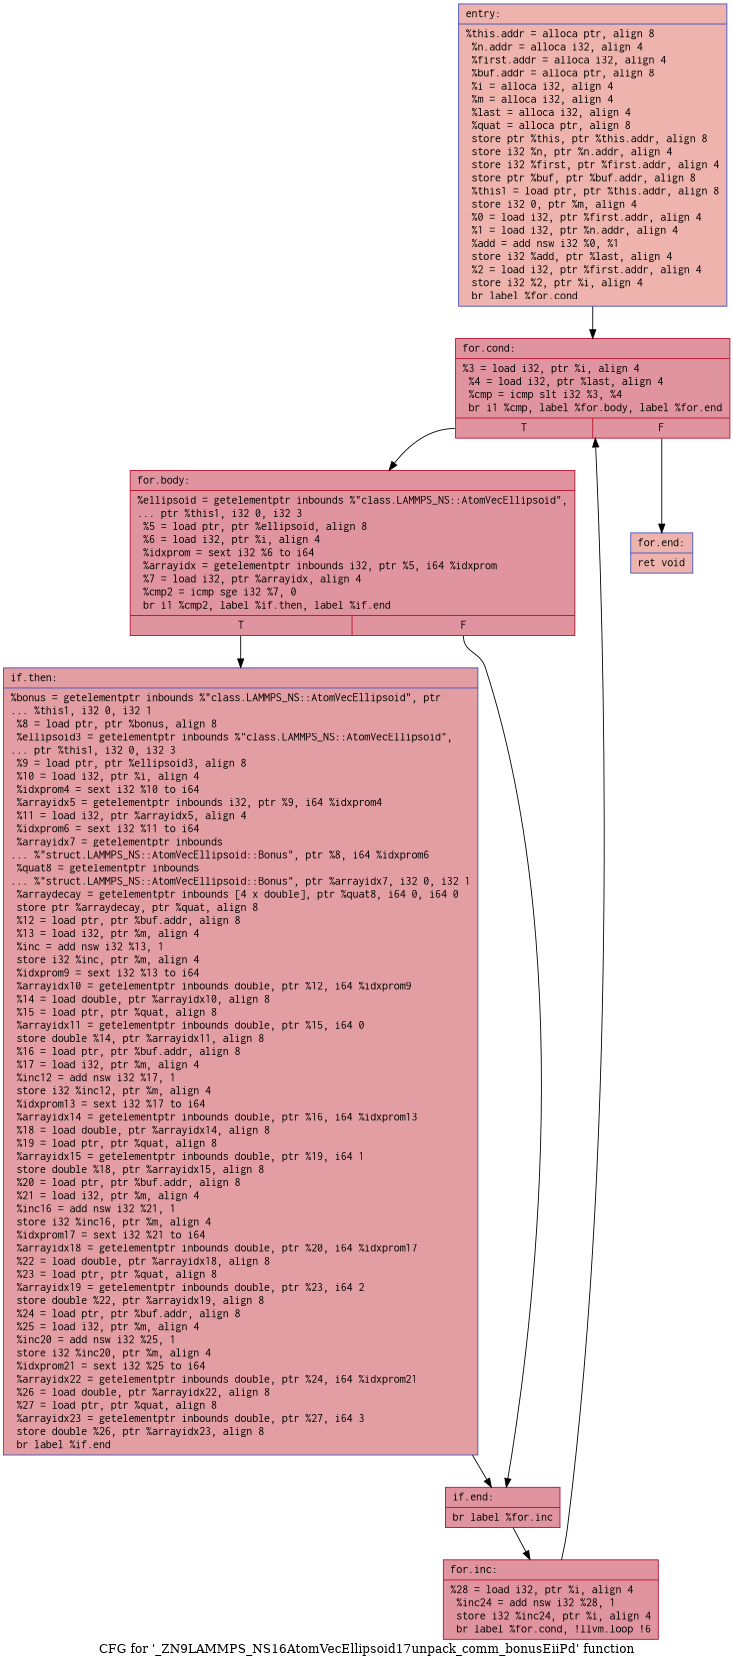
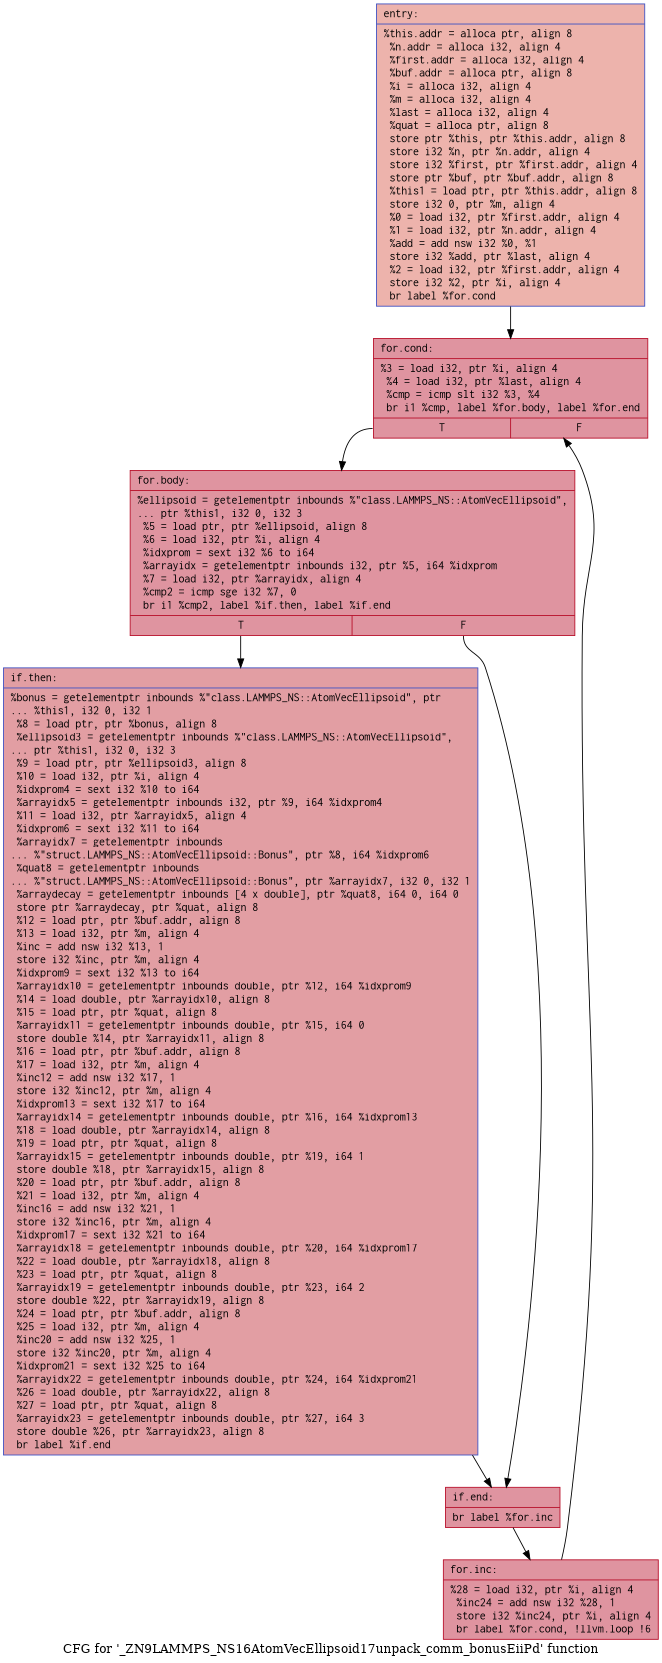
node "for.end:": removed
